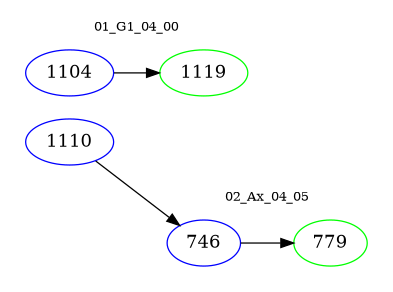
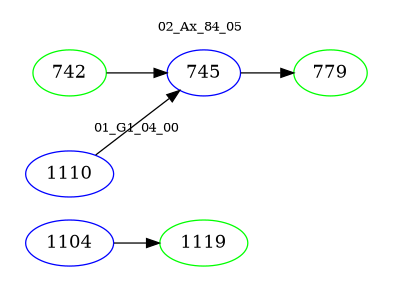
node "742": added
cluster "02_Ax_04_05": label "02_Ax_04_05" -> "02_Ax_84_05"
node "746": label "746" -> "745"
